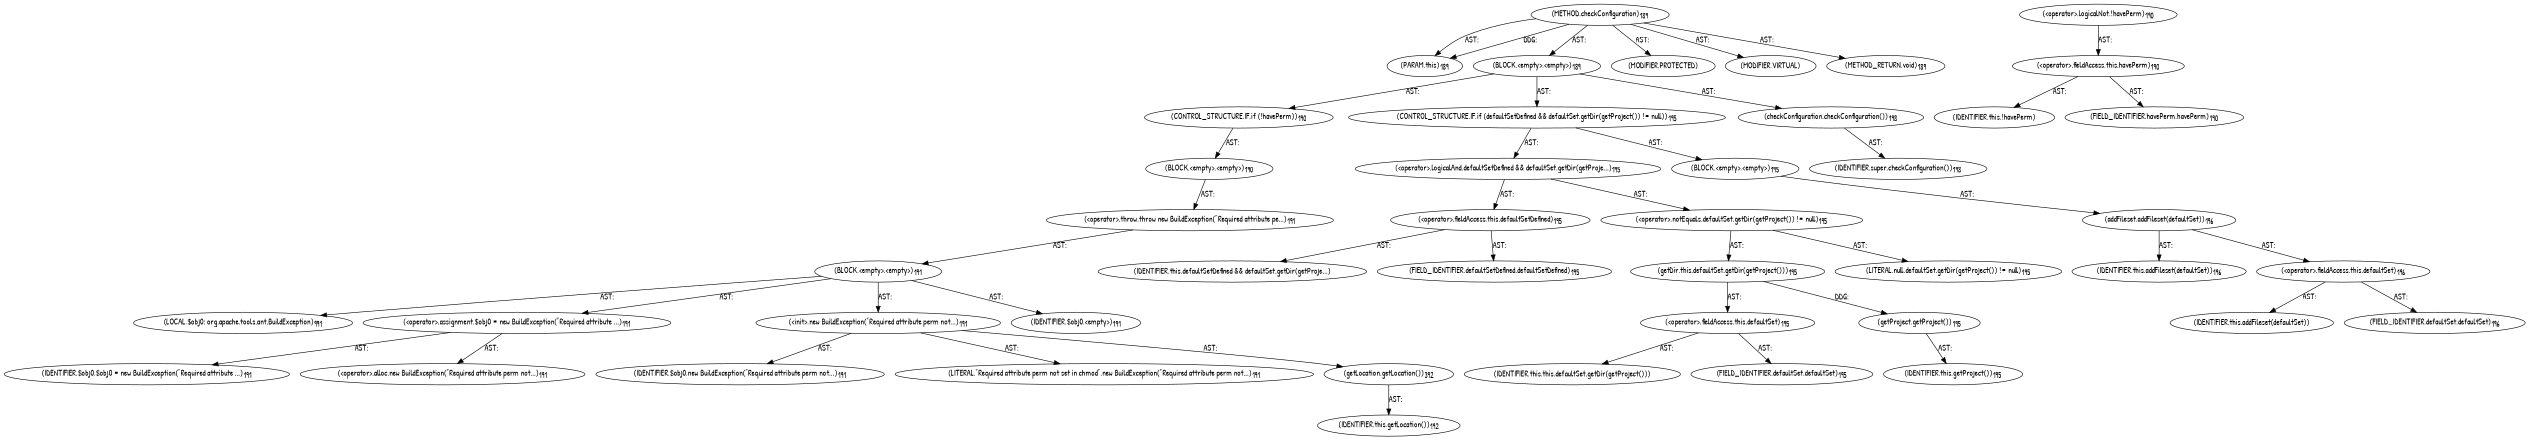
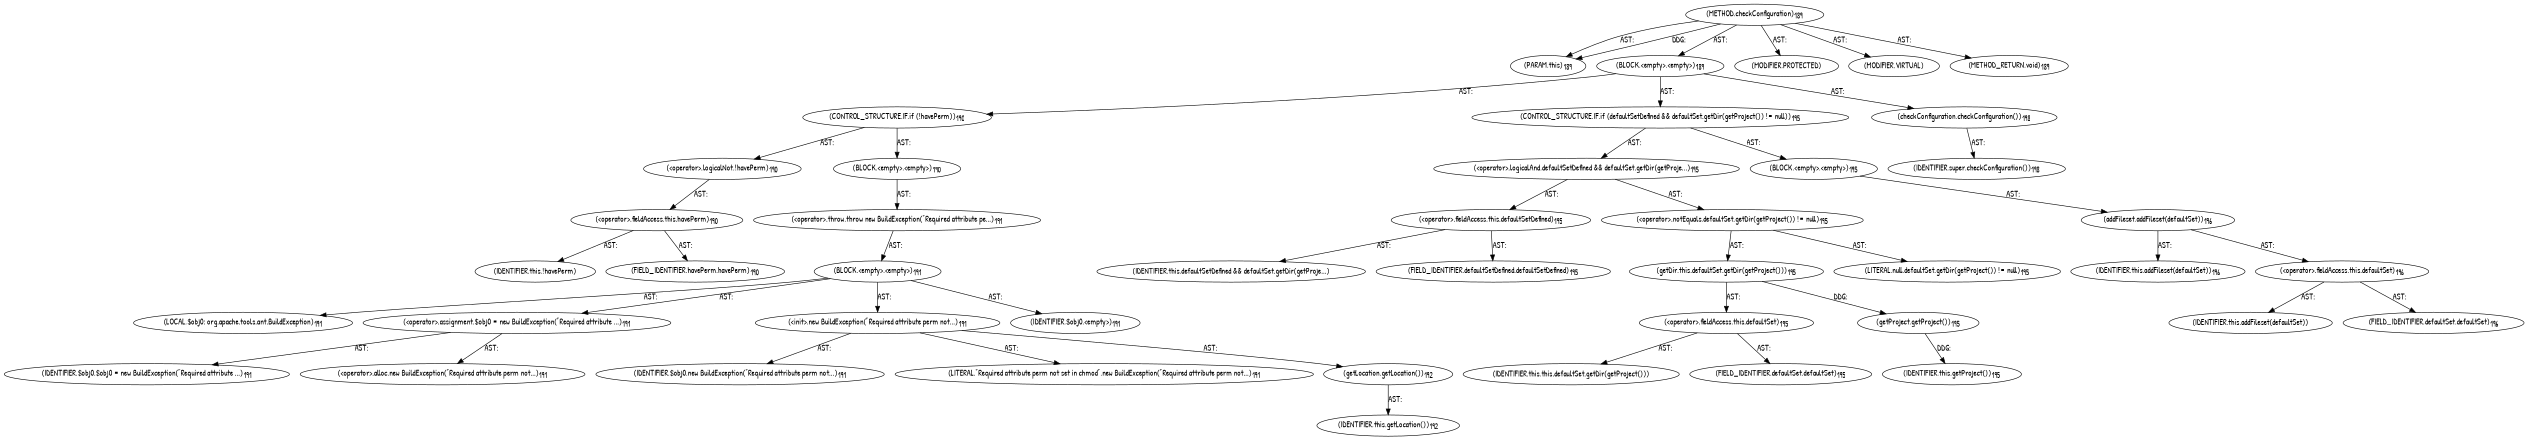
edge "(CONTROL_STRUCTURE,IF,if (!havePerm))" -> "(<operator>.logicalNot,!havePerm)": added, label "AST:"
node "(LOCAL,$obj0: org.apache.tools.ant.BuildException)": text "991" -> "191"
edge "(getProject,getProject())" -> "(IDENTIFIER,this,getProject())": label "AST: " -> "DDG: "
node "(getLocation,getLocation())": text "392" -> "192"
